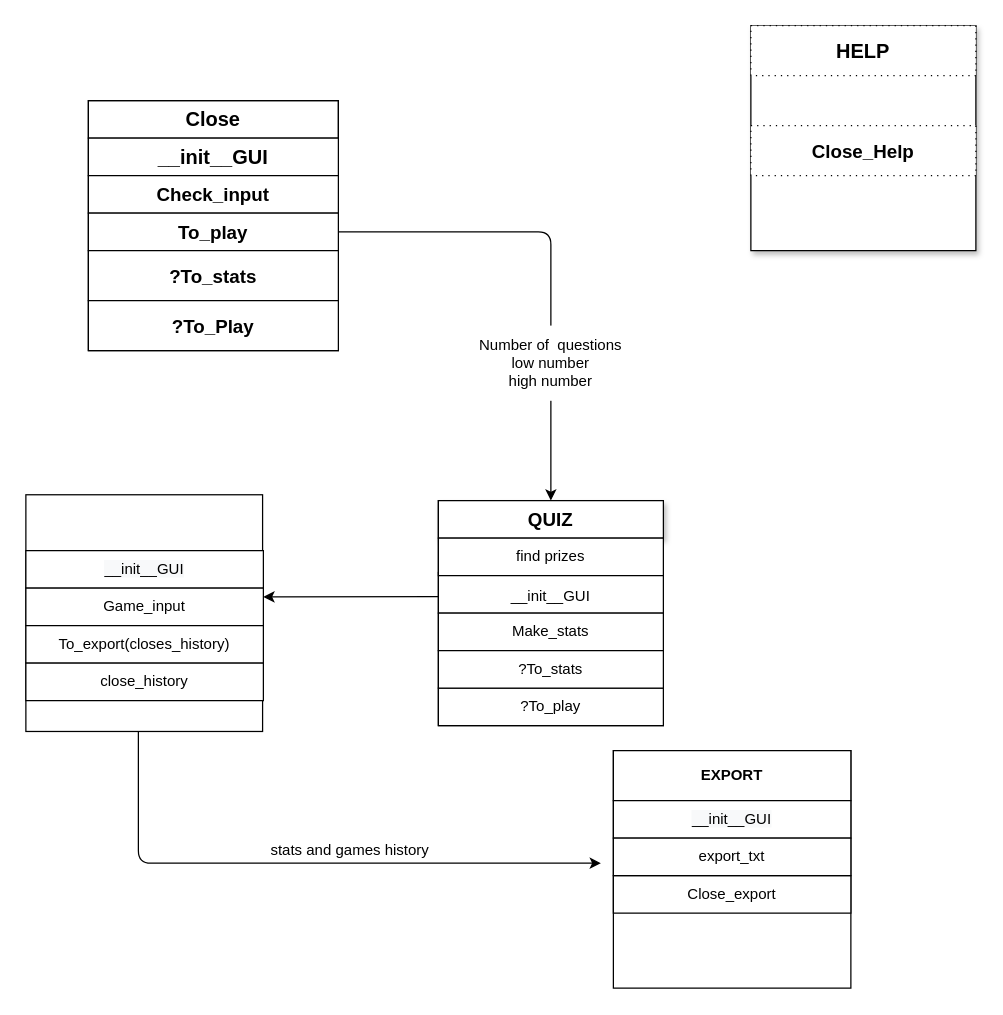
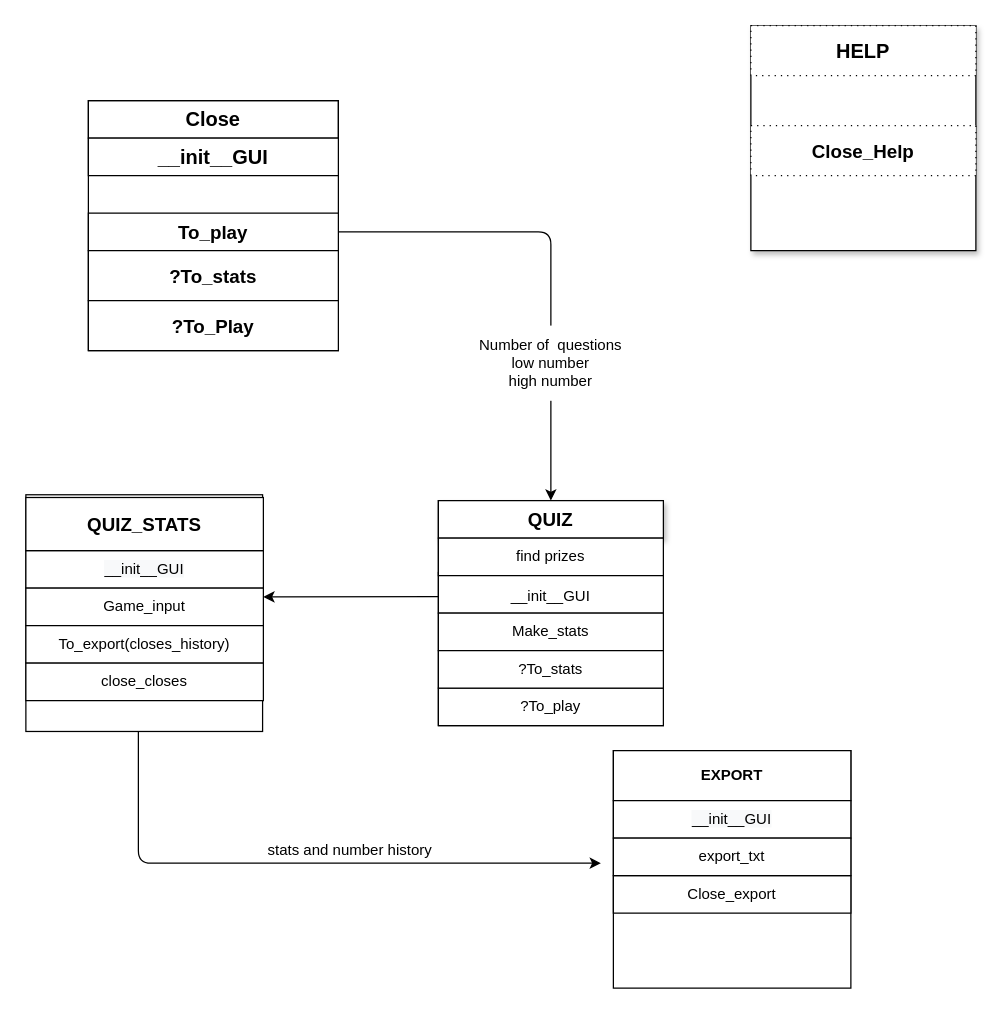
node "Check_input": removed
node "QUIZ_STATS": added
node "close_history": label "close_history" -> "close_closes"
node "stats and games history": label "stats and games history" -> "stats and number history"
